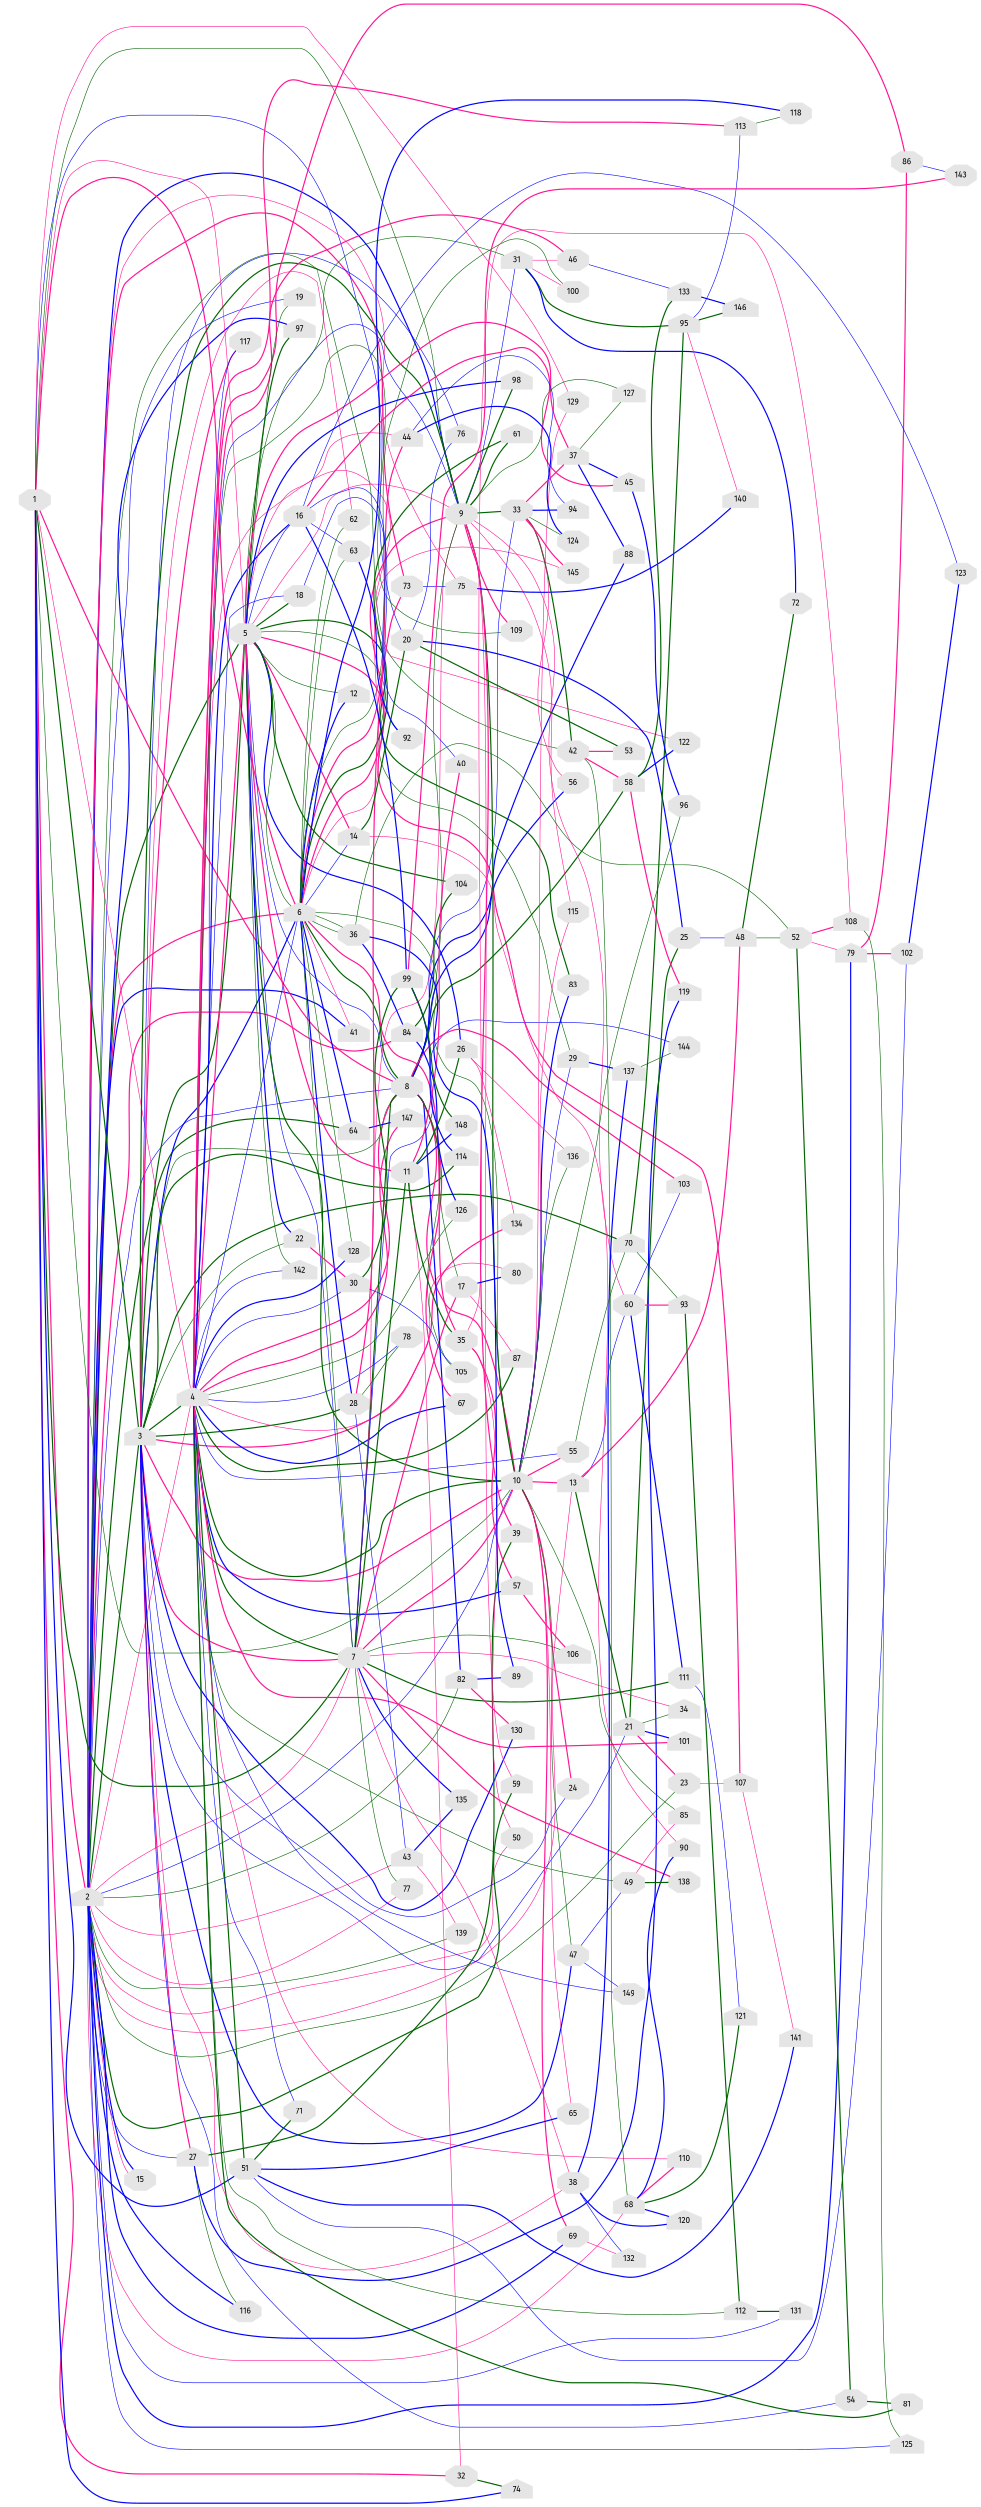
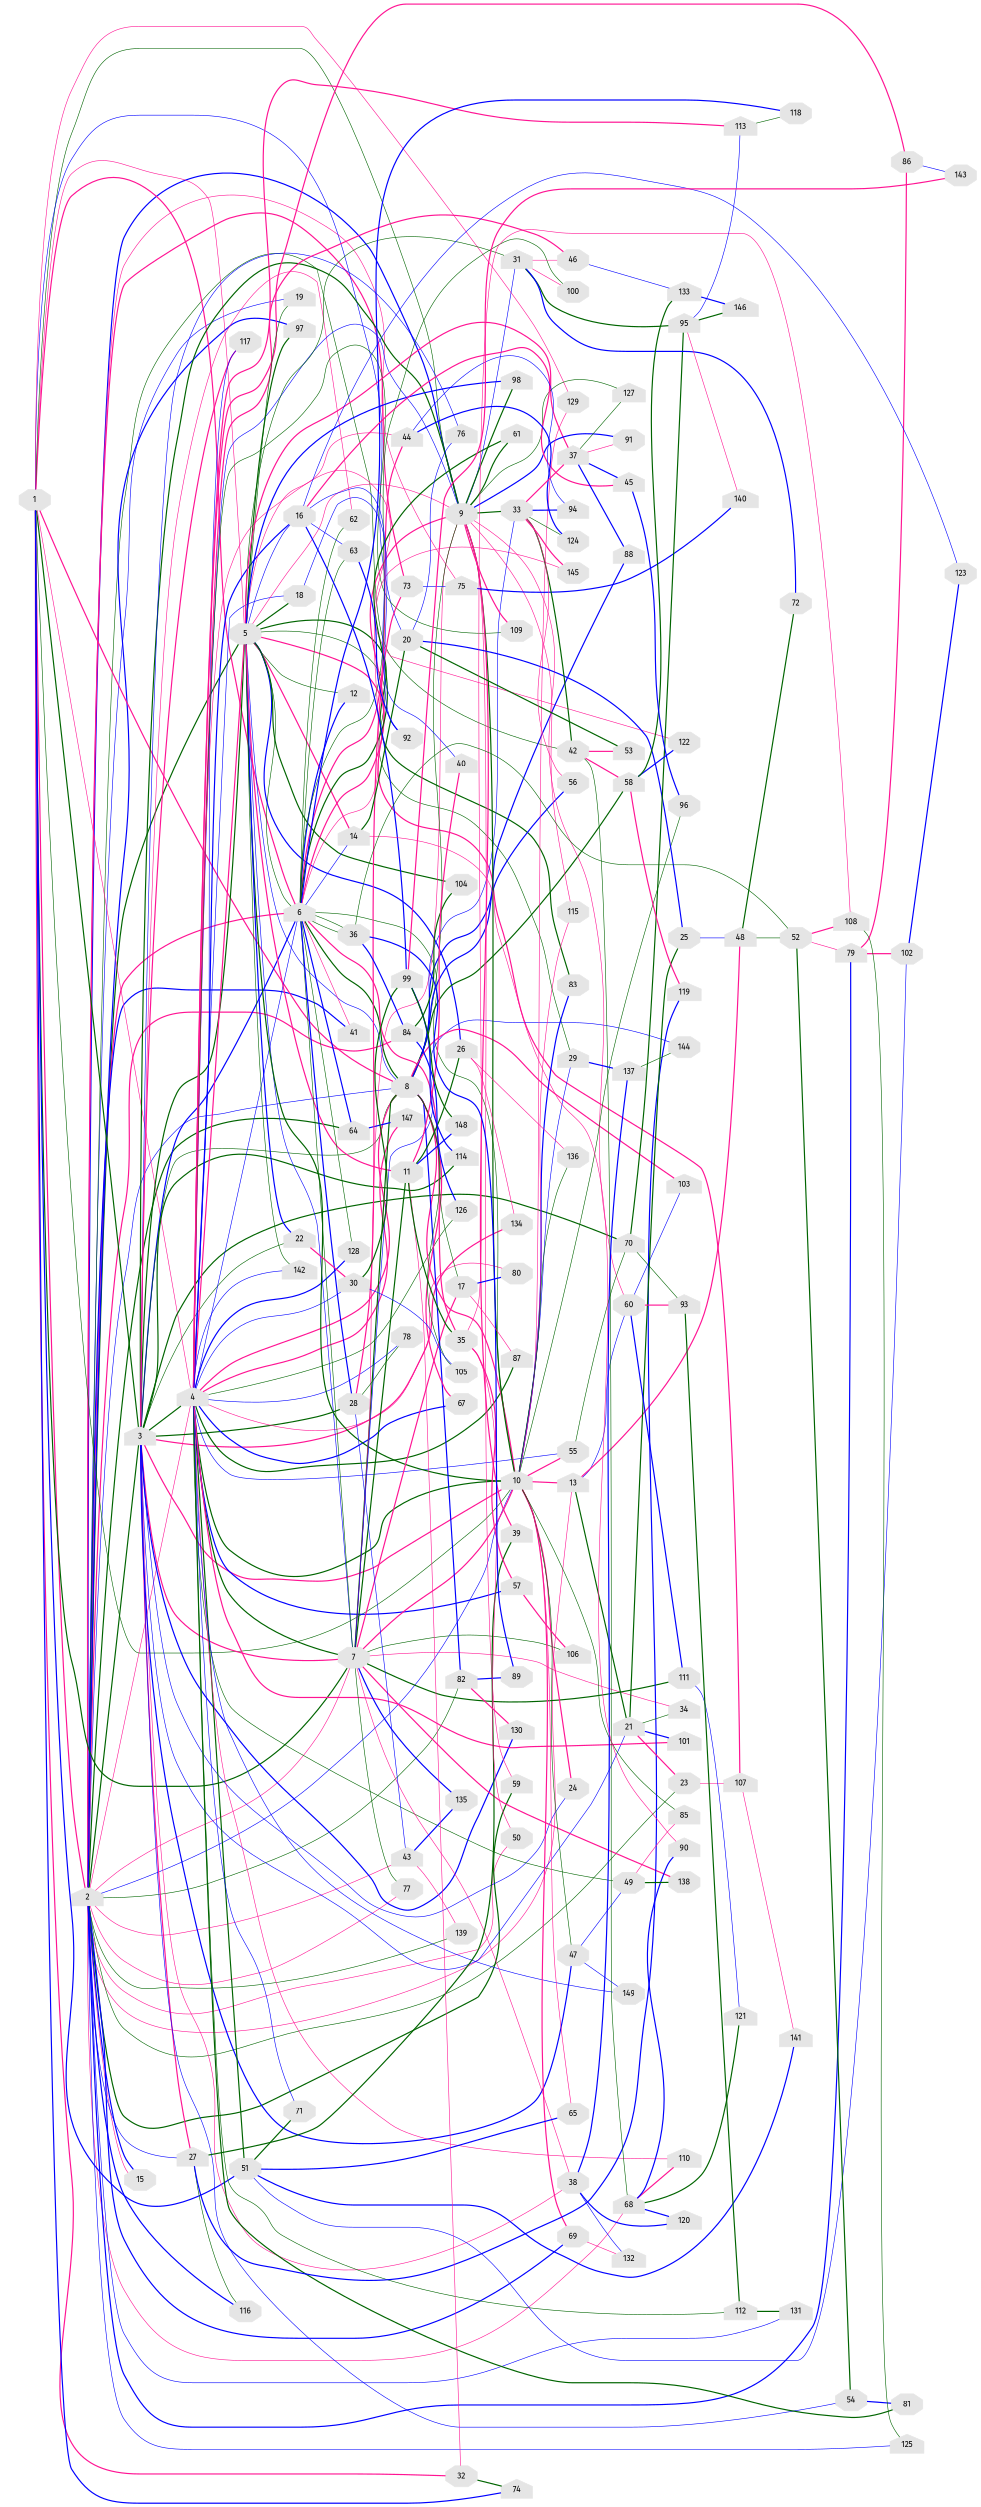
node "91": added
edge "54" -- "81": color darkgreen -> blue
